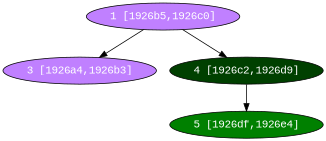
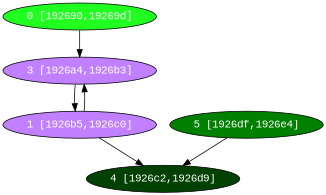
node "0 [192690,19269d]": added
edge "3 [1926a4,1926b3]" -> "1 [1926b5,1926c0]": added
edge "4 [1926c2,1926d9]" -> "5 [1926df,1926e4]": reversed
